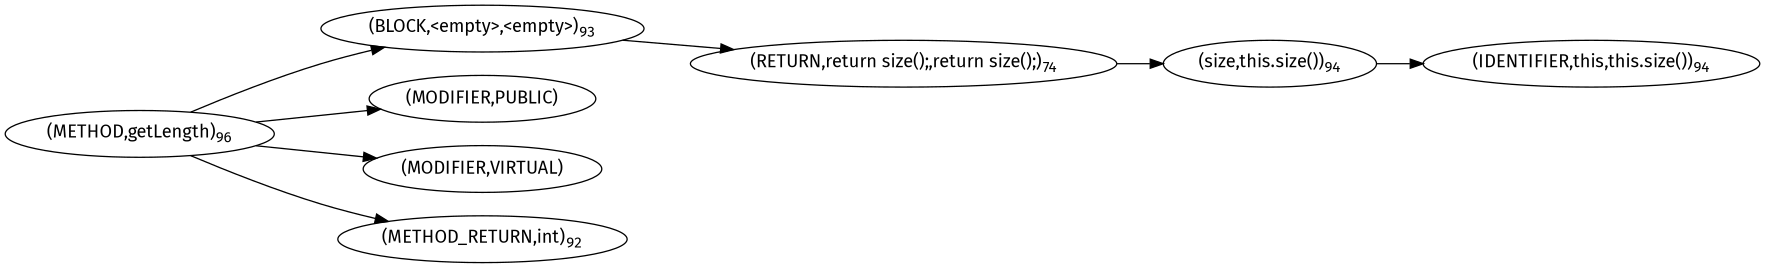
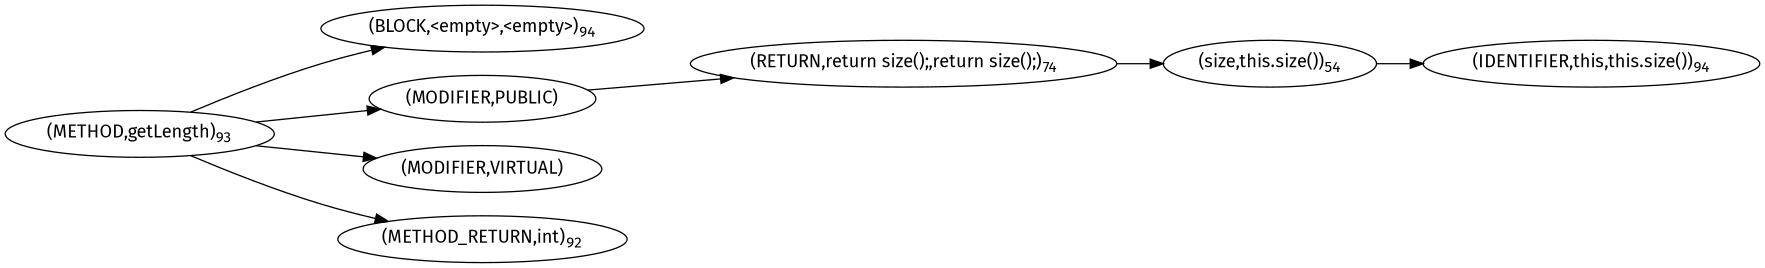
node "(BLOCK,<empty>,<empty>)": text "93" -> "94"
edge "(BLOCK,<empty>,<empty>)" -> "(RETURN,return size();,return size();)": now "(MODIFIER,PUBLIC)" -> "(RETURN,return size();,return size();)"
node "(size,this.size())": text "94" -> "54"
node "(METHOD,getLength)": text "96" -> "93"
